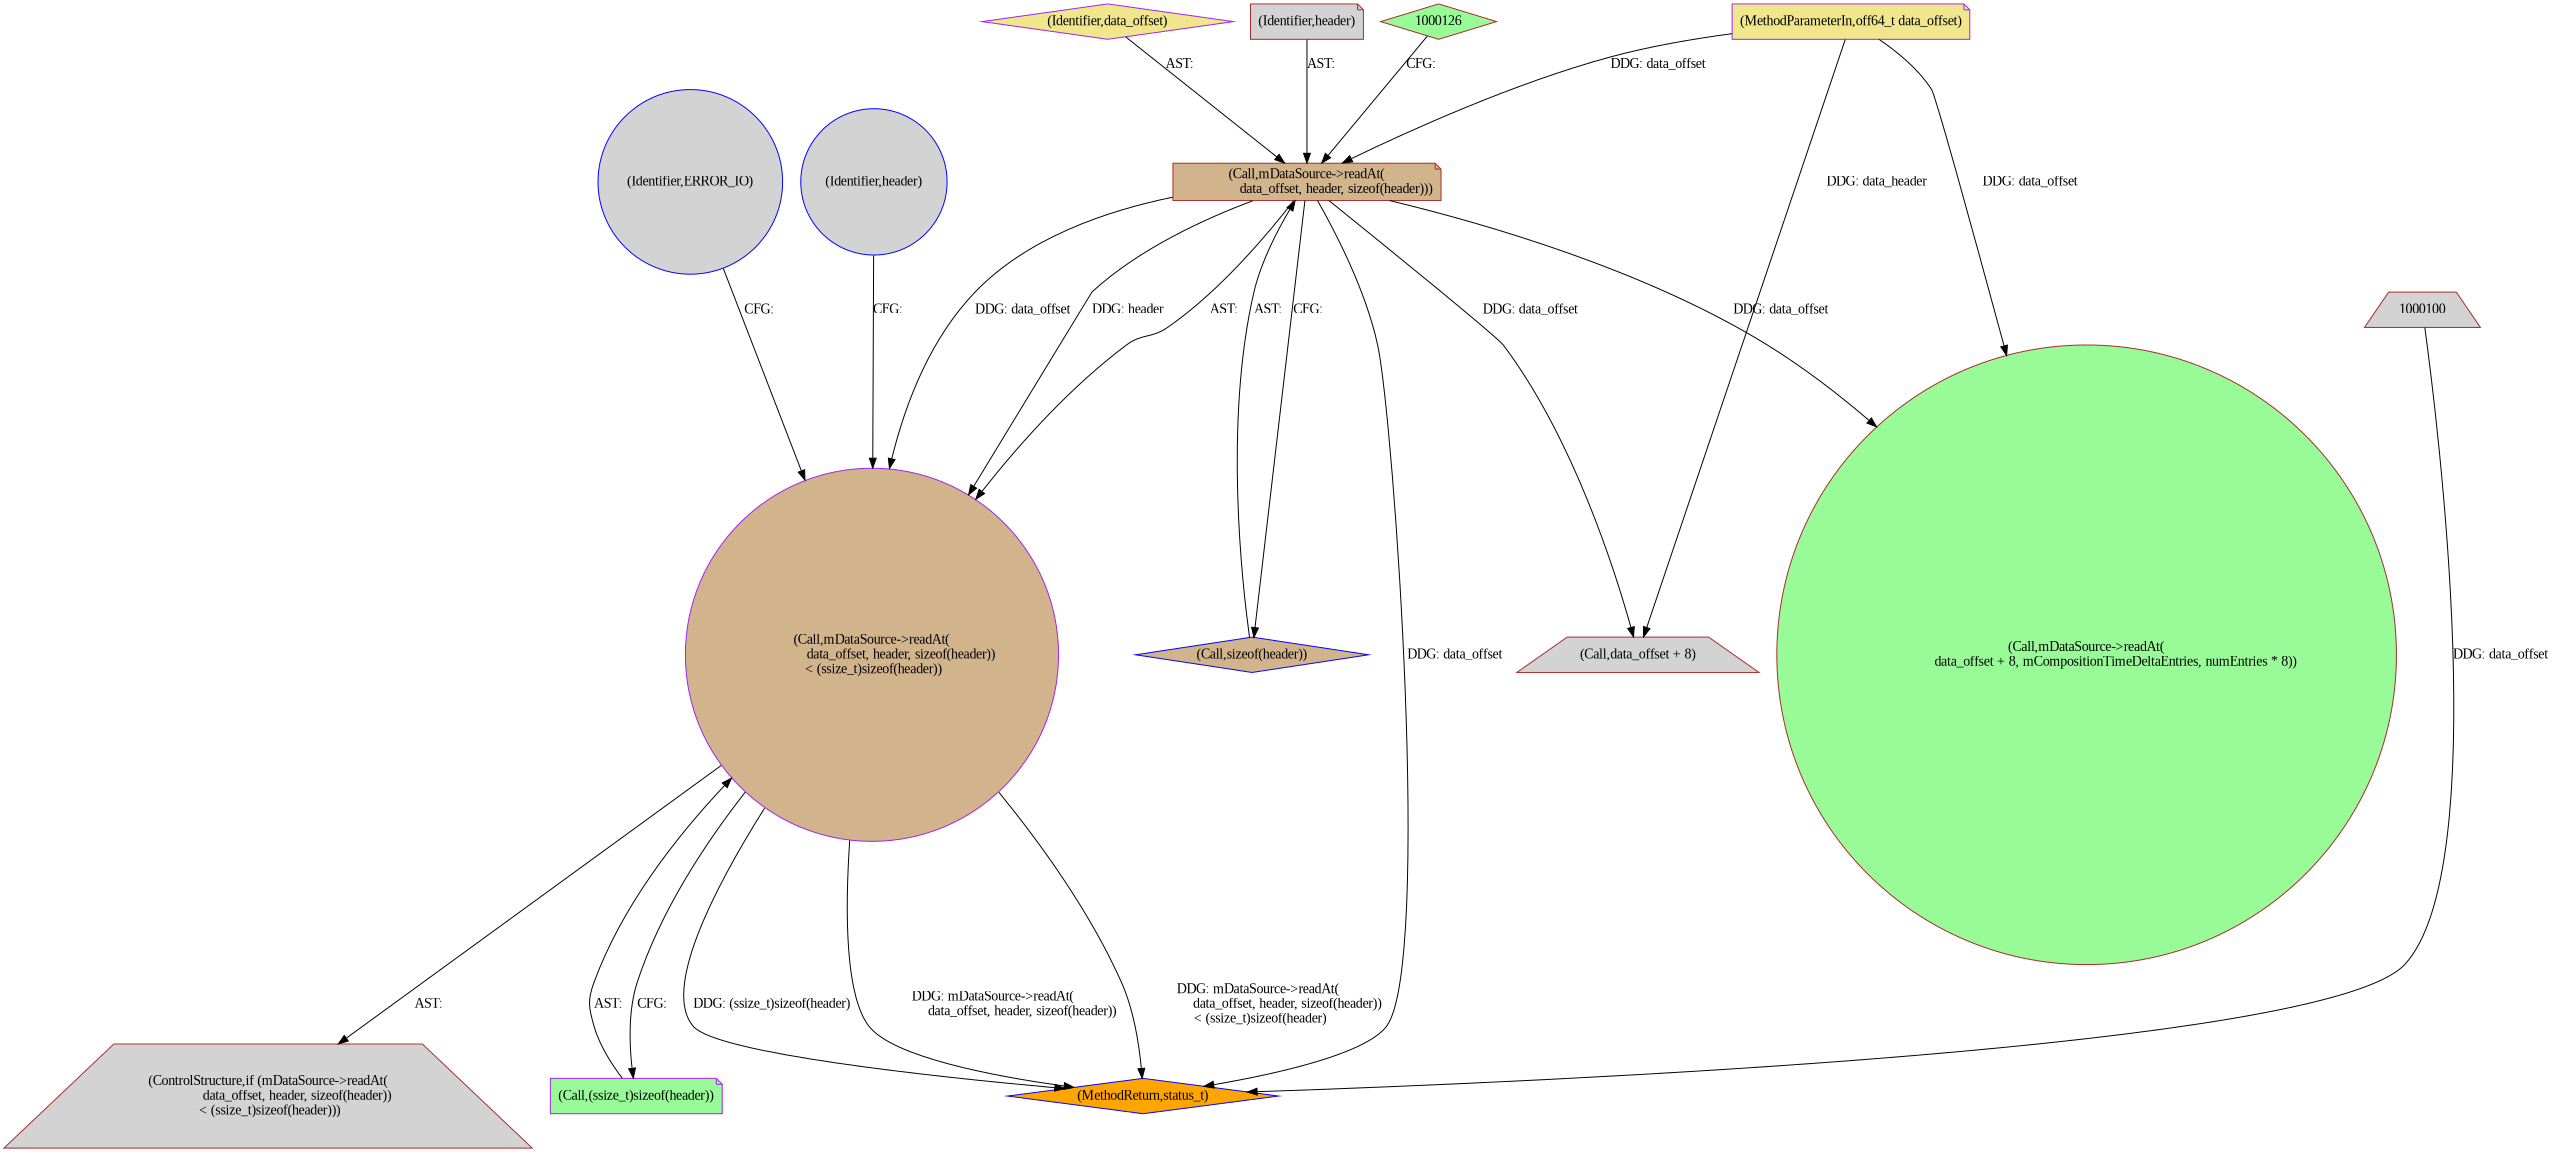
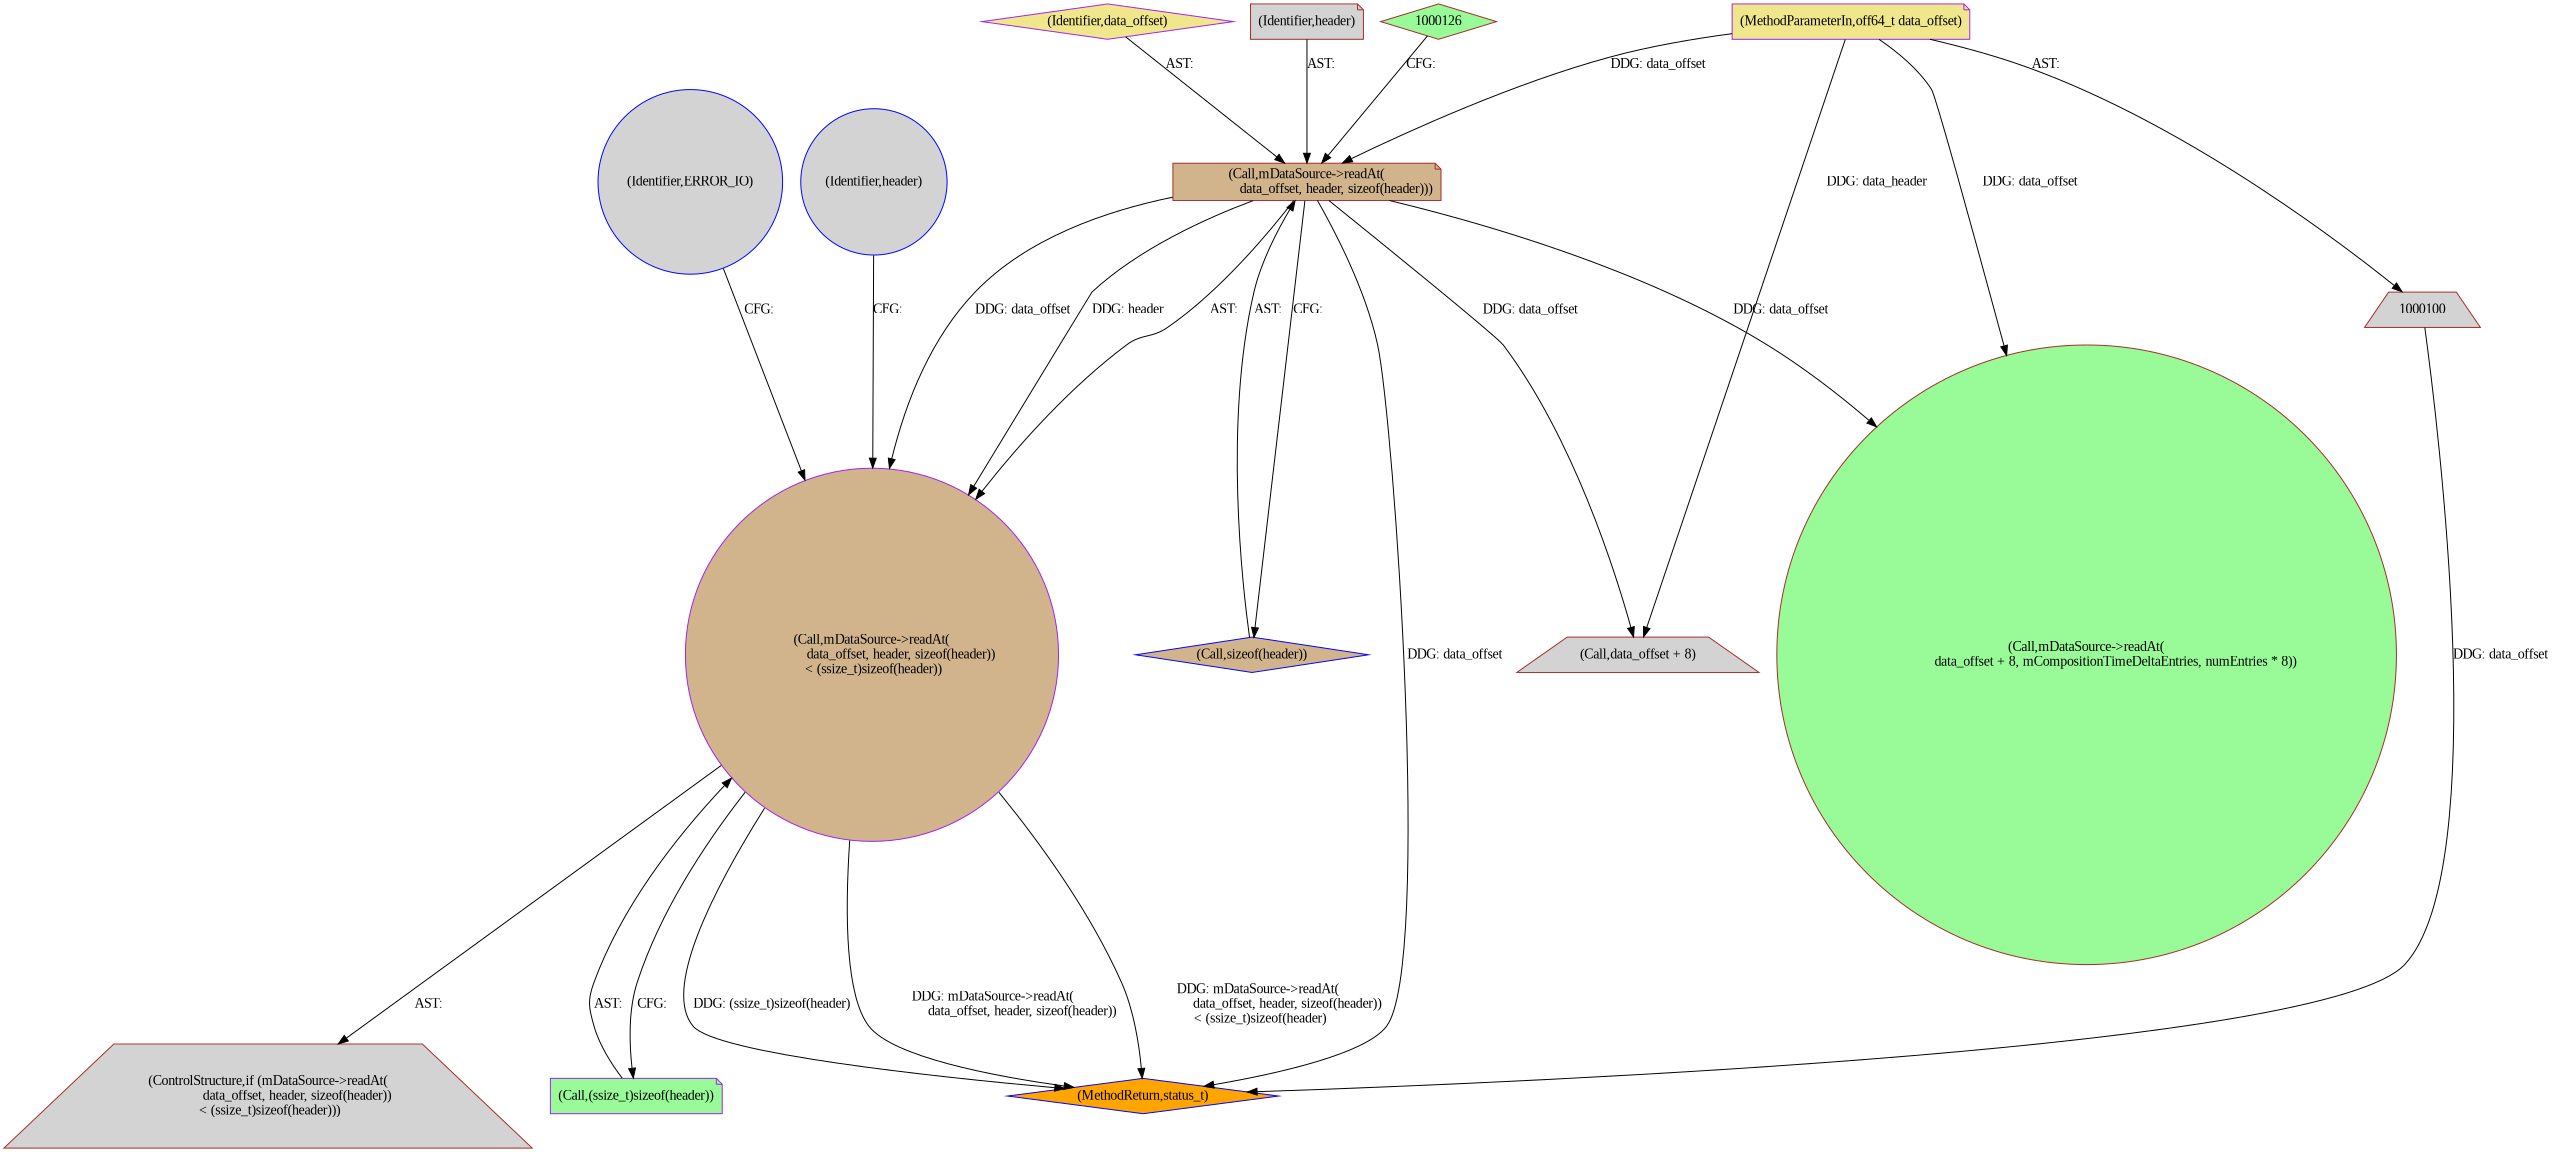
edge "(MethodParameterIn,off64_t data_offset)" -> "1000100": added, label "AST:"
